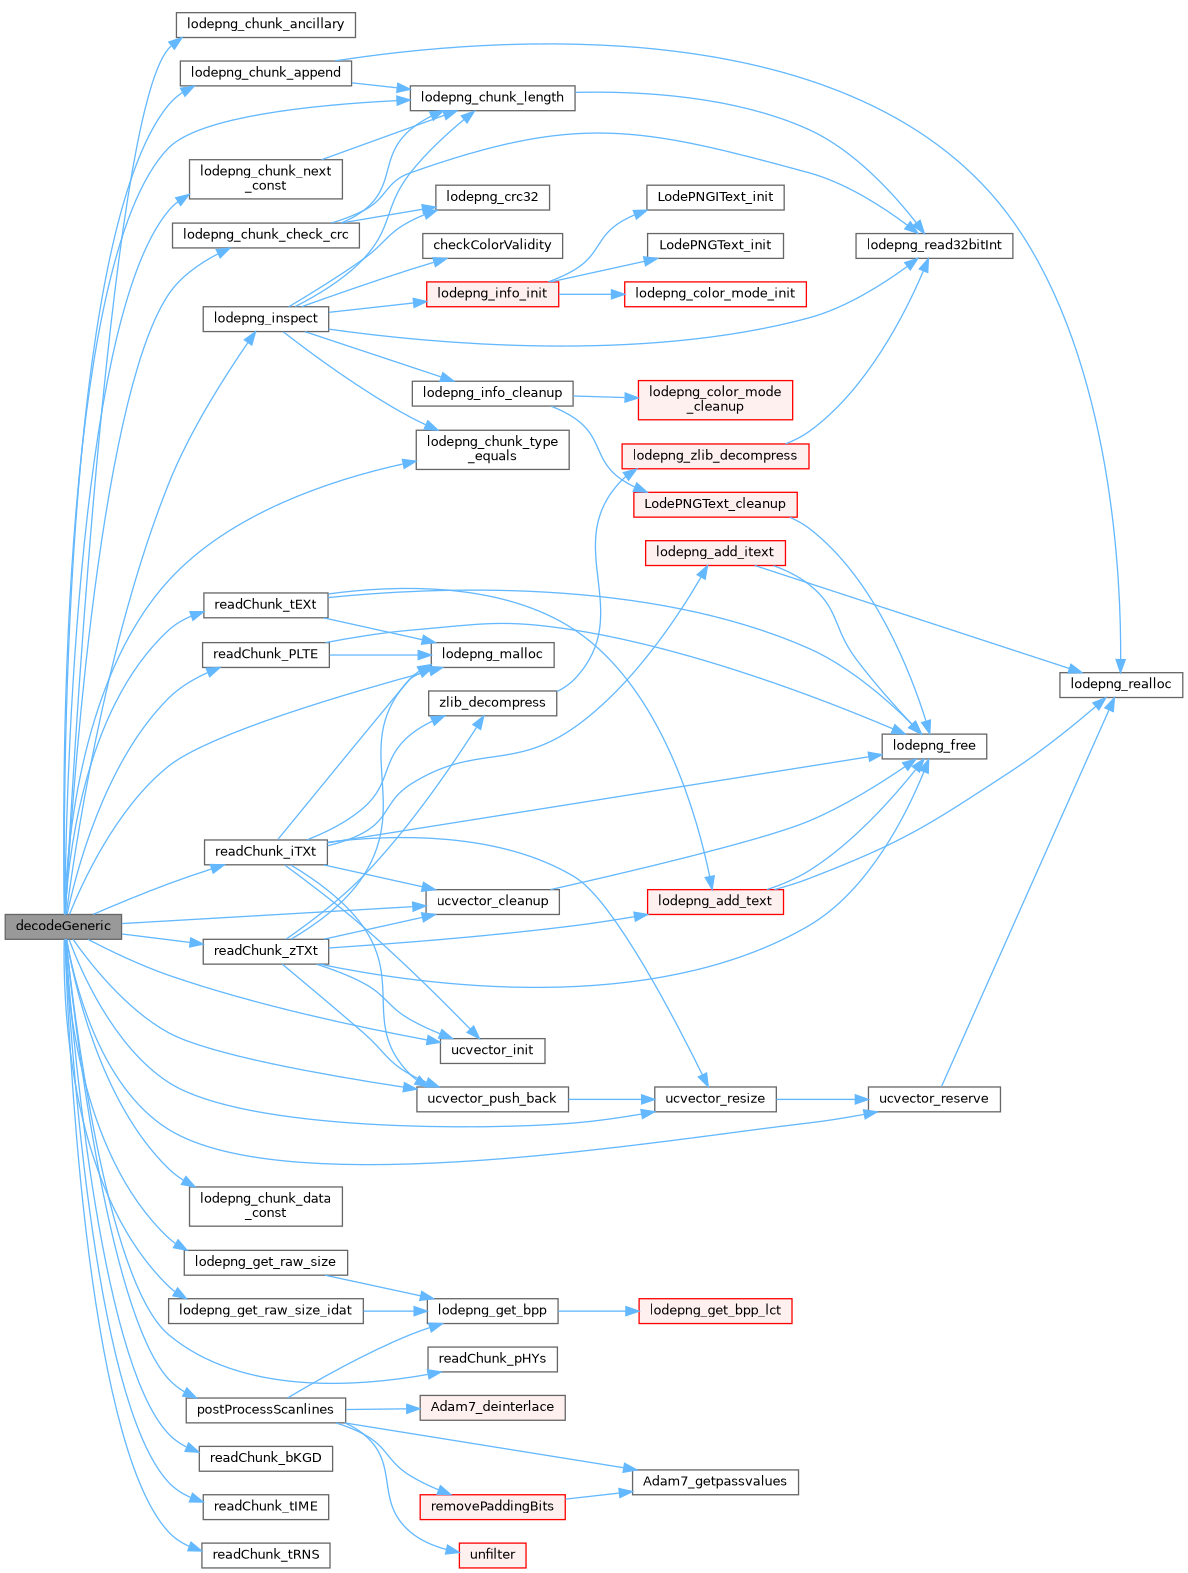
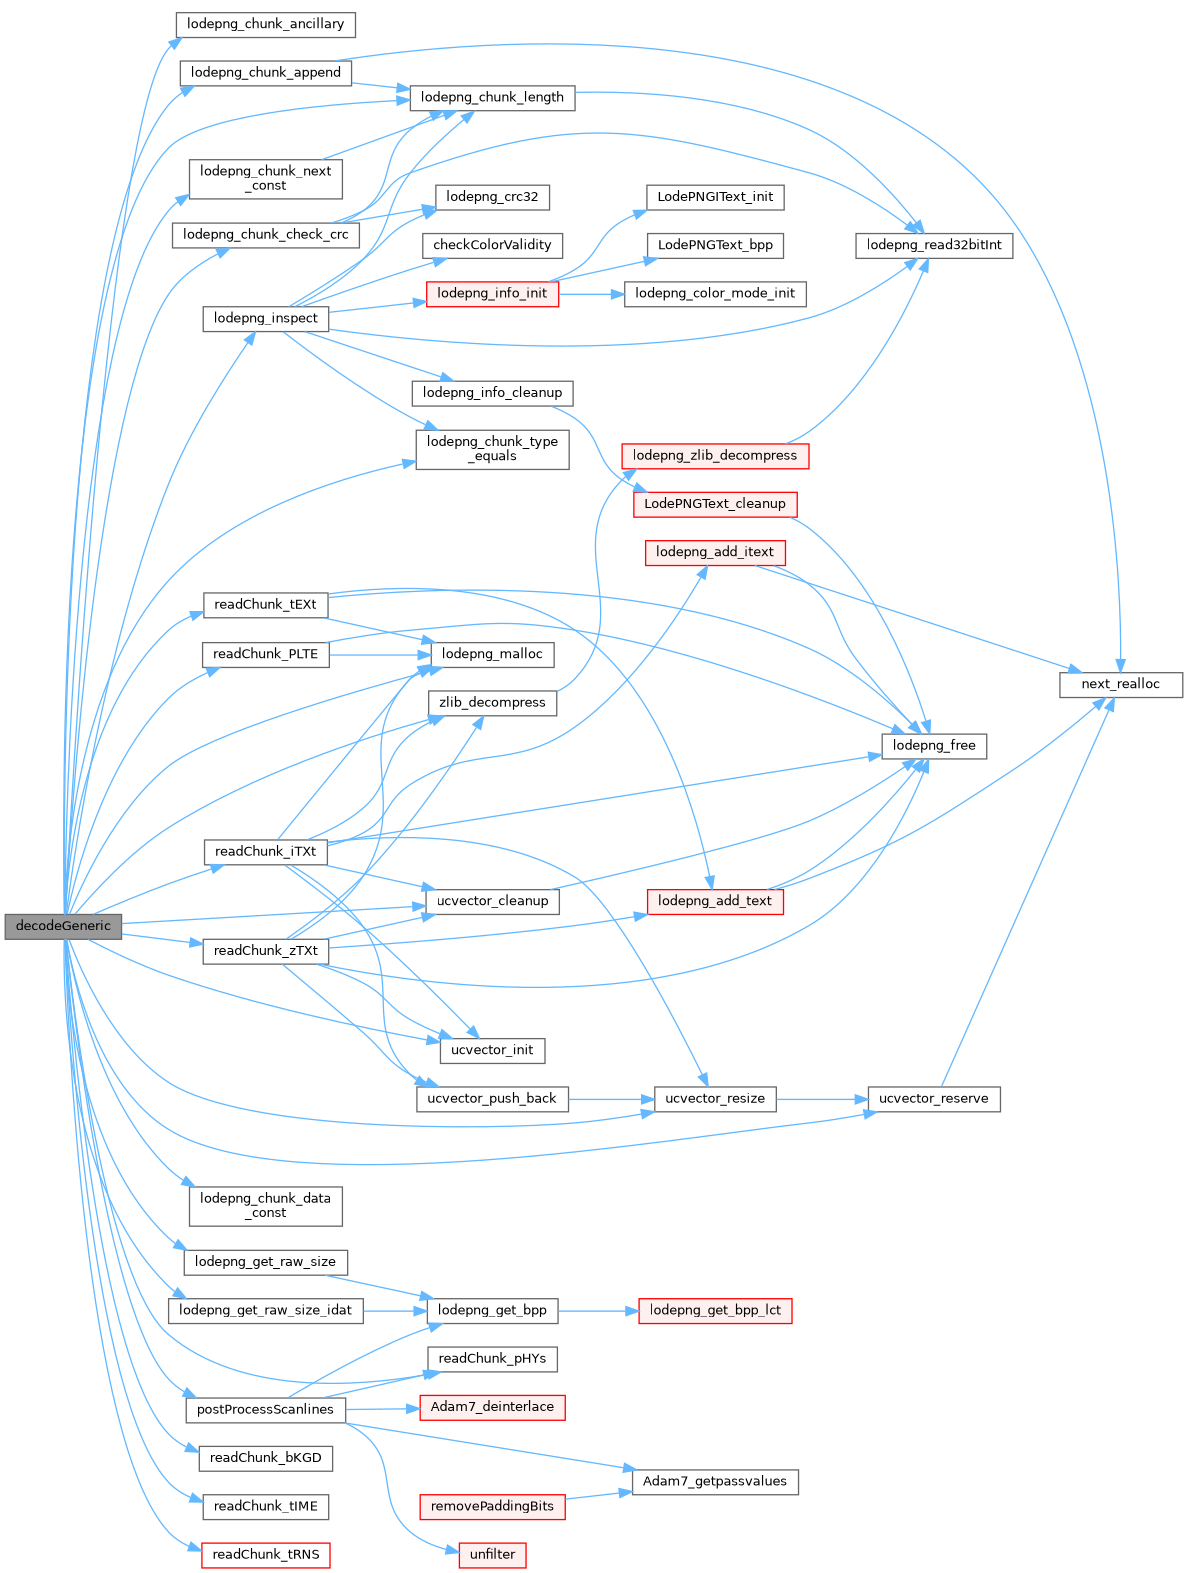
node "LodePNGText_init": label "LodePNGText_init" -> "LodePNGText_bpp"
node "lodepng_color_mode_init": color red -> grey40
node "lodepng_color_mode _cleanup": removed
node "lodepng_realloc": label "lodepng_realloc" -> "next_realloc"
edge "decodeGeneric" -> "ucvector_push_back": now "decodeGeneric" -> "zlib_decompress"
node "Adam7_deinterlace": color grey40 -> red
edge "postProcessScanlines" -> "removePaddingBits": now "postProcessScanlines" -> "readChunk_pHYs"
node "readChunk_tRNS": color grey40 -> red
